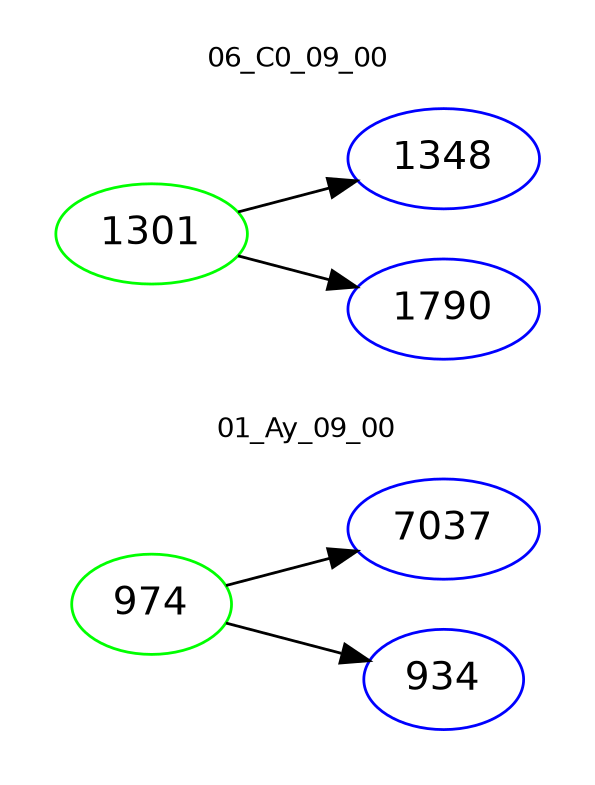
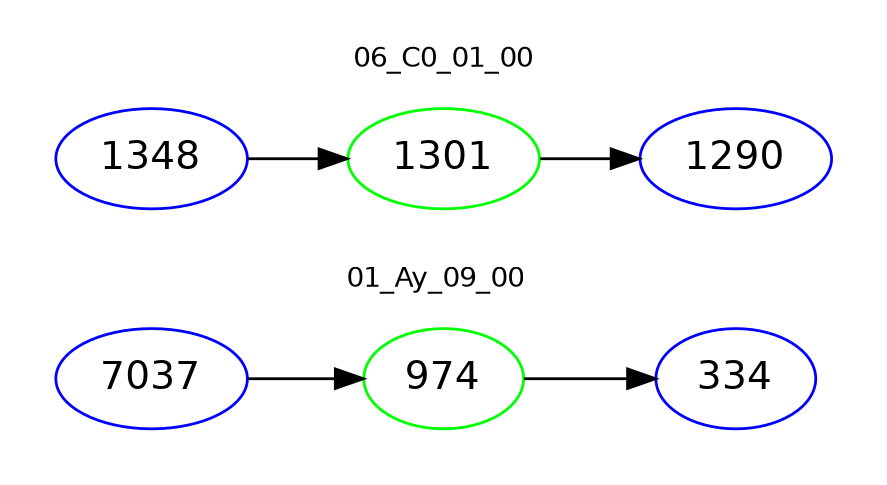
cluster "06_C0_09_00": label "06_C0_09_00" -> "06_C0_01_00"
edge "1301" -> "1348": reversed
node "1790": label "1790" -> "1290"
edge "974" -> "7037": reversed
node "934": label "934" -> "334"
